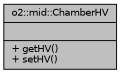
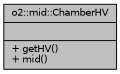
node "o2::mid::ChamberHV": text "+ setHV()" -> "+ mid()"
